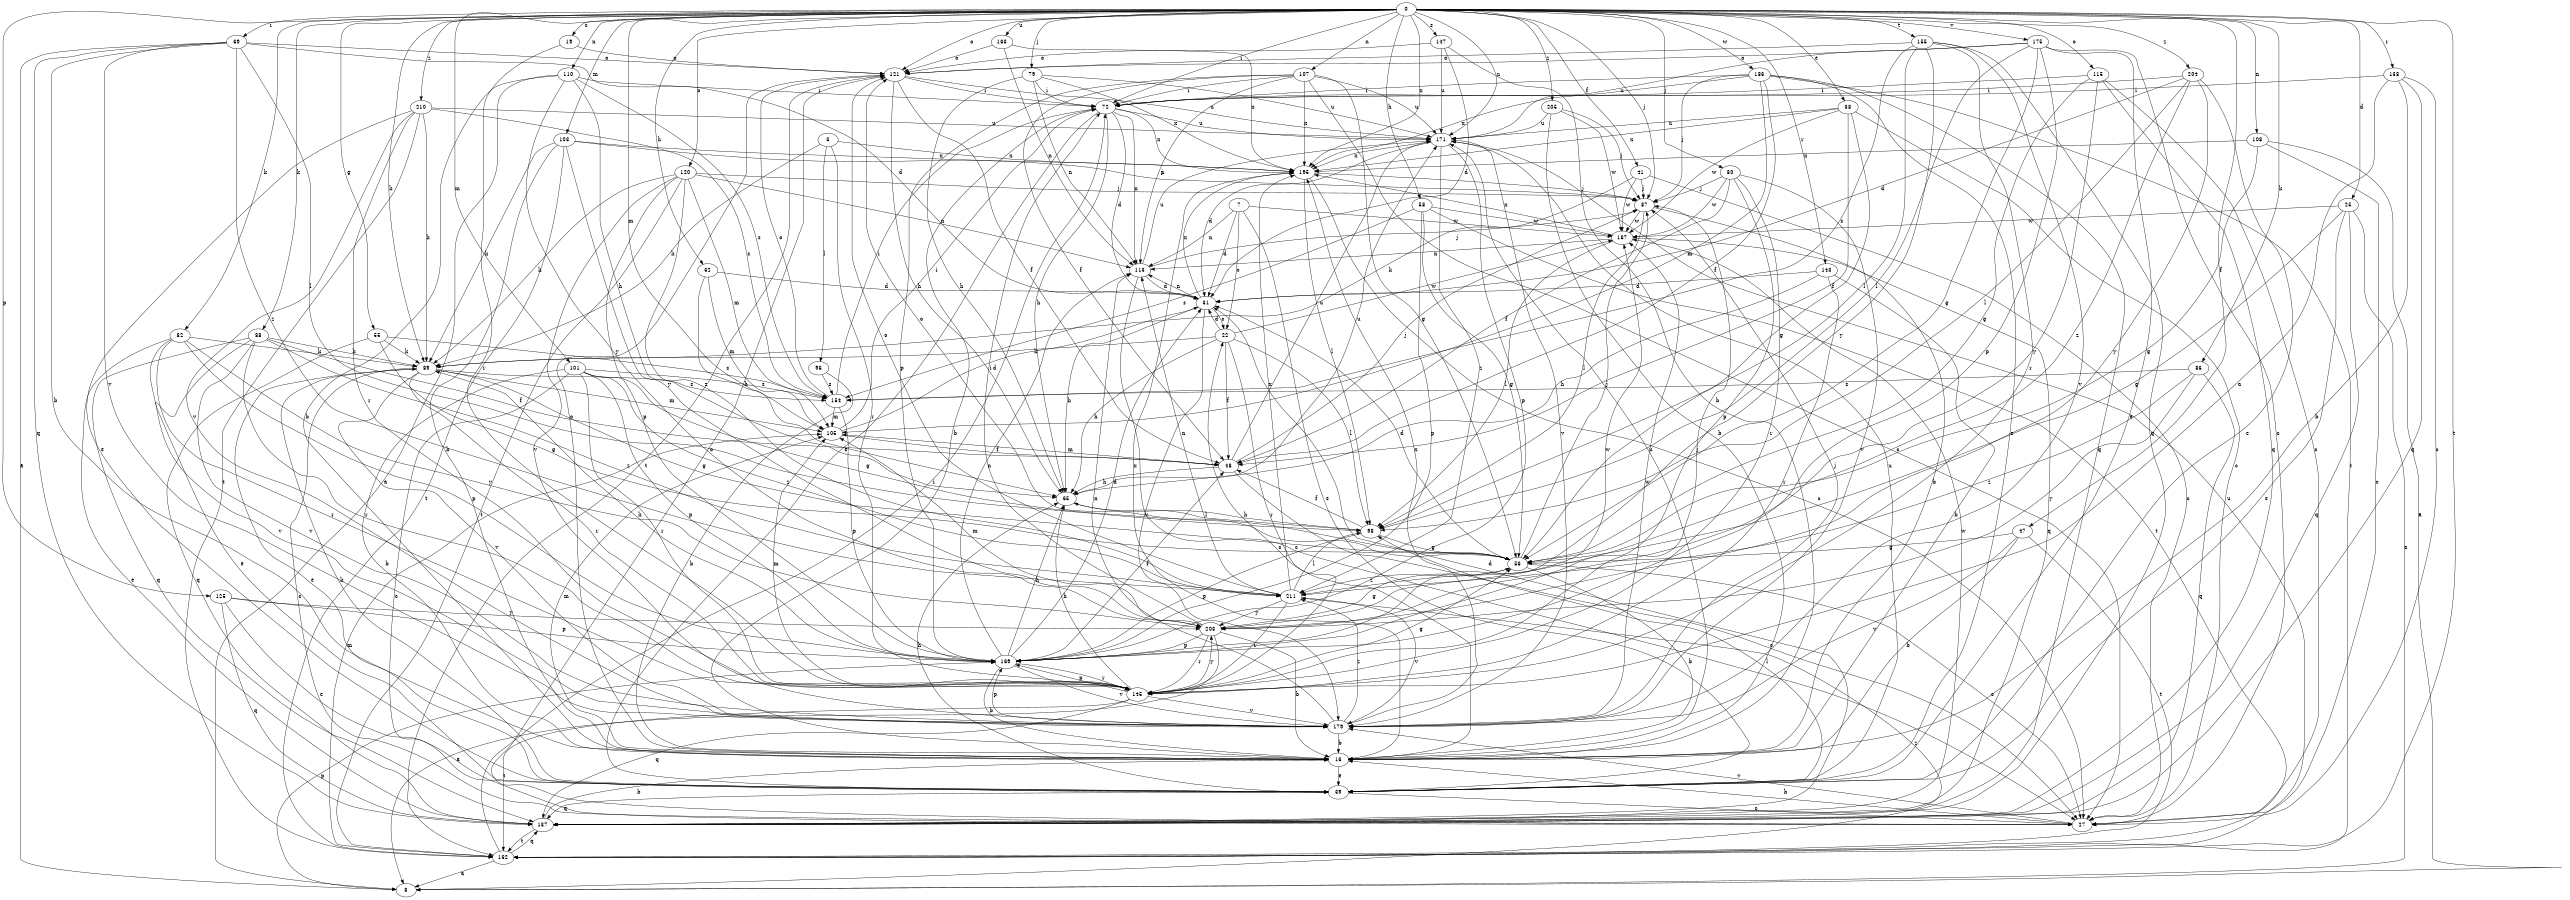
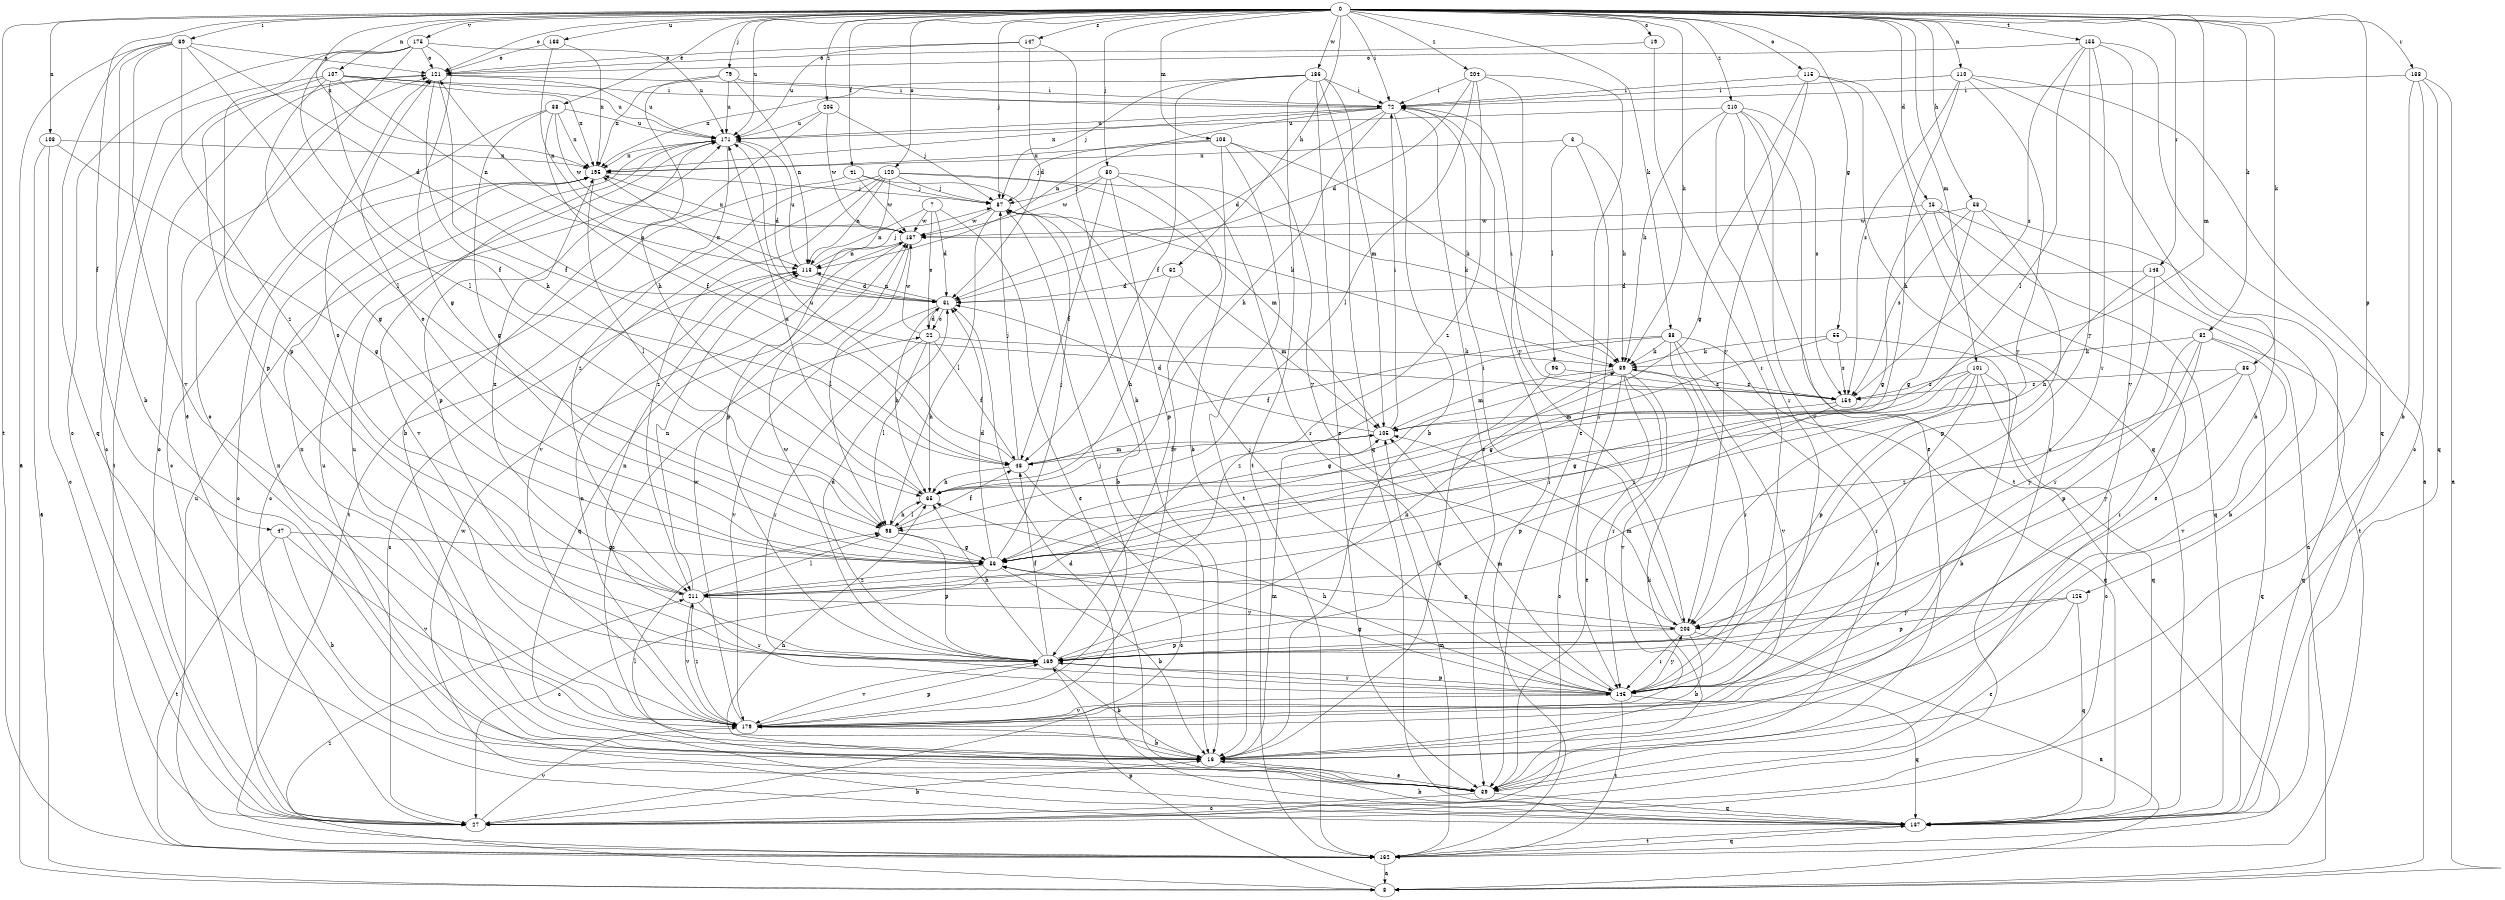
edge "82" -> "137": label "e" -> "q"
edge "138" -> "145": now "138" -> "8"
